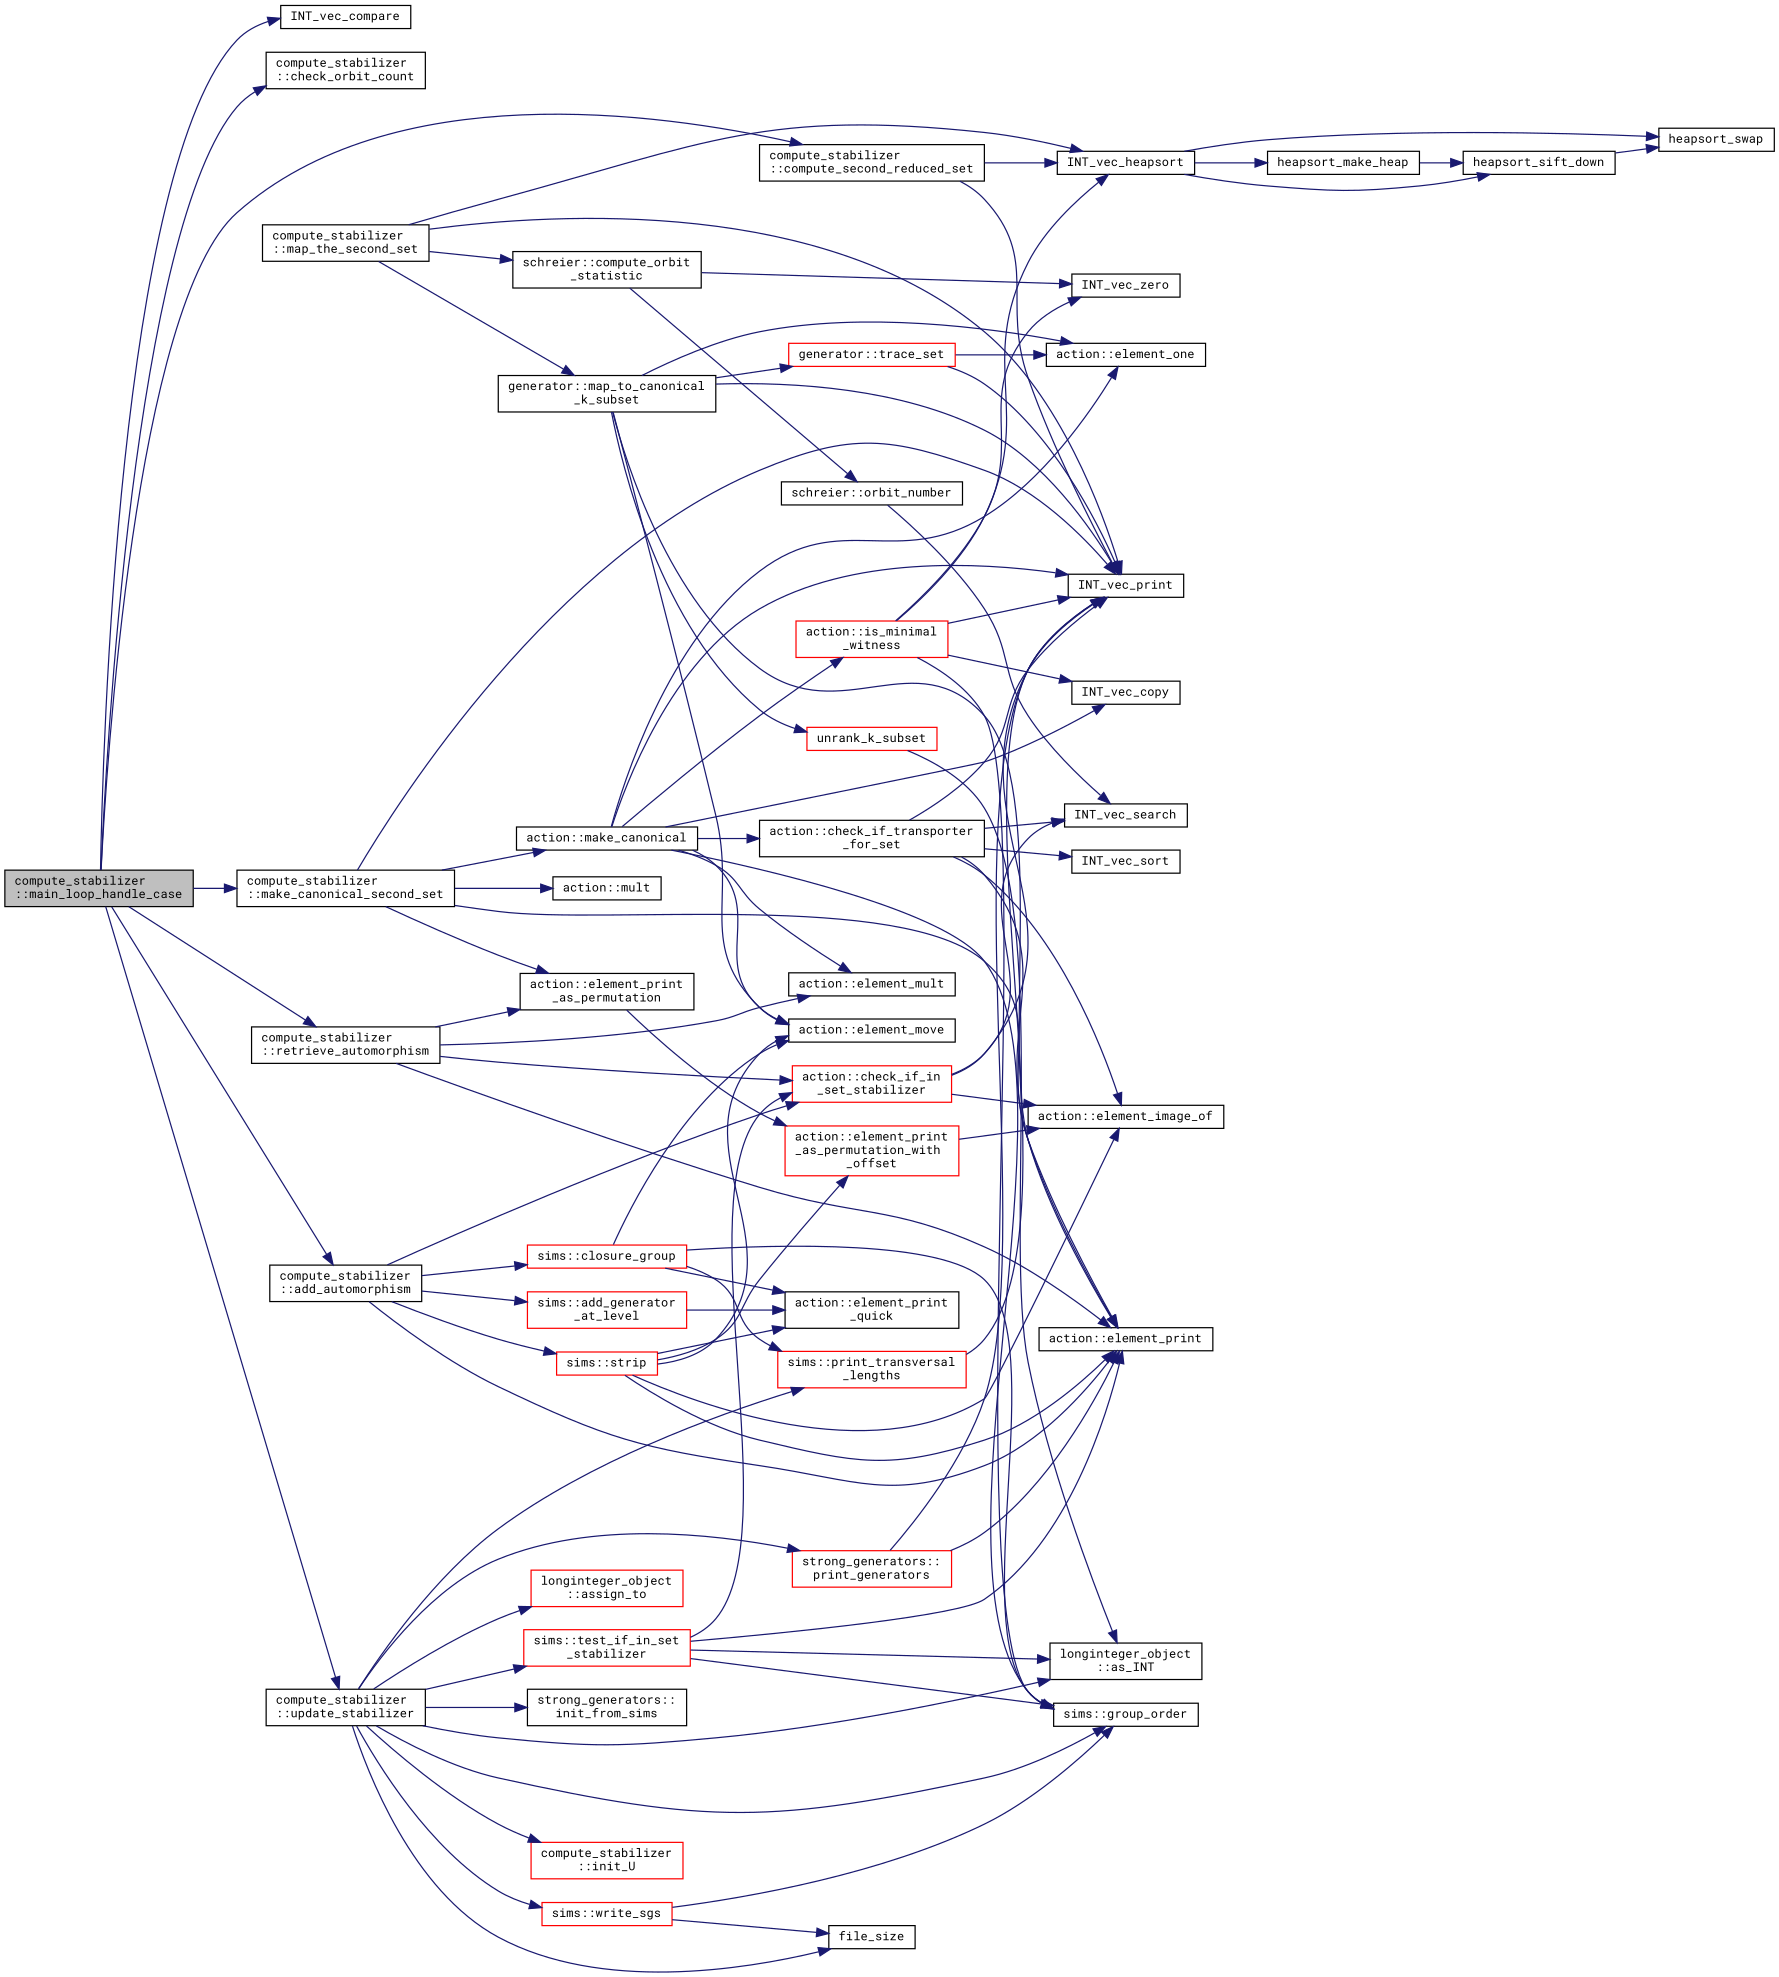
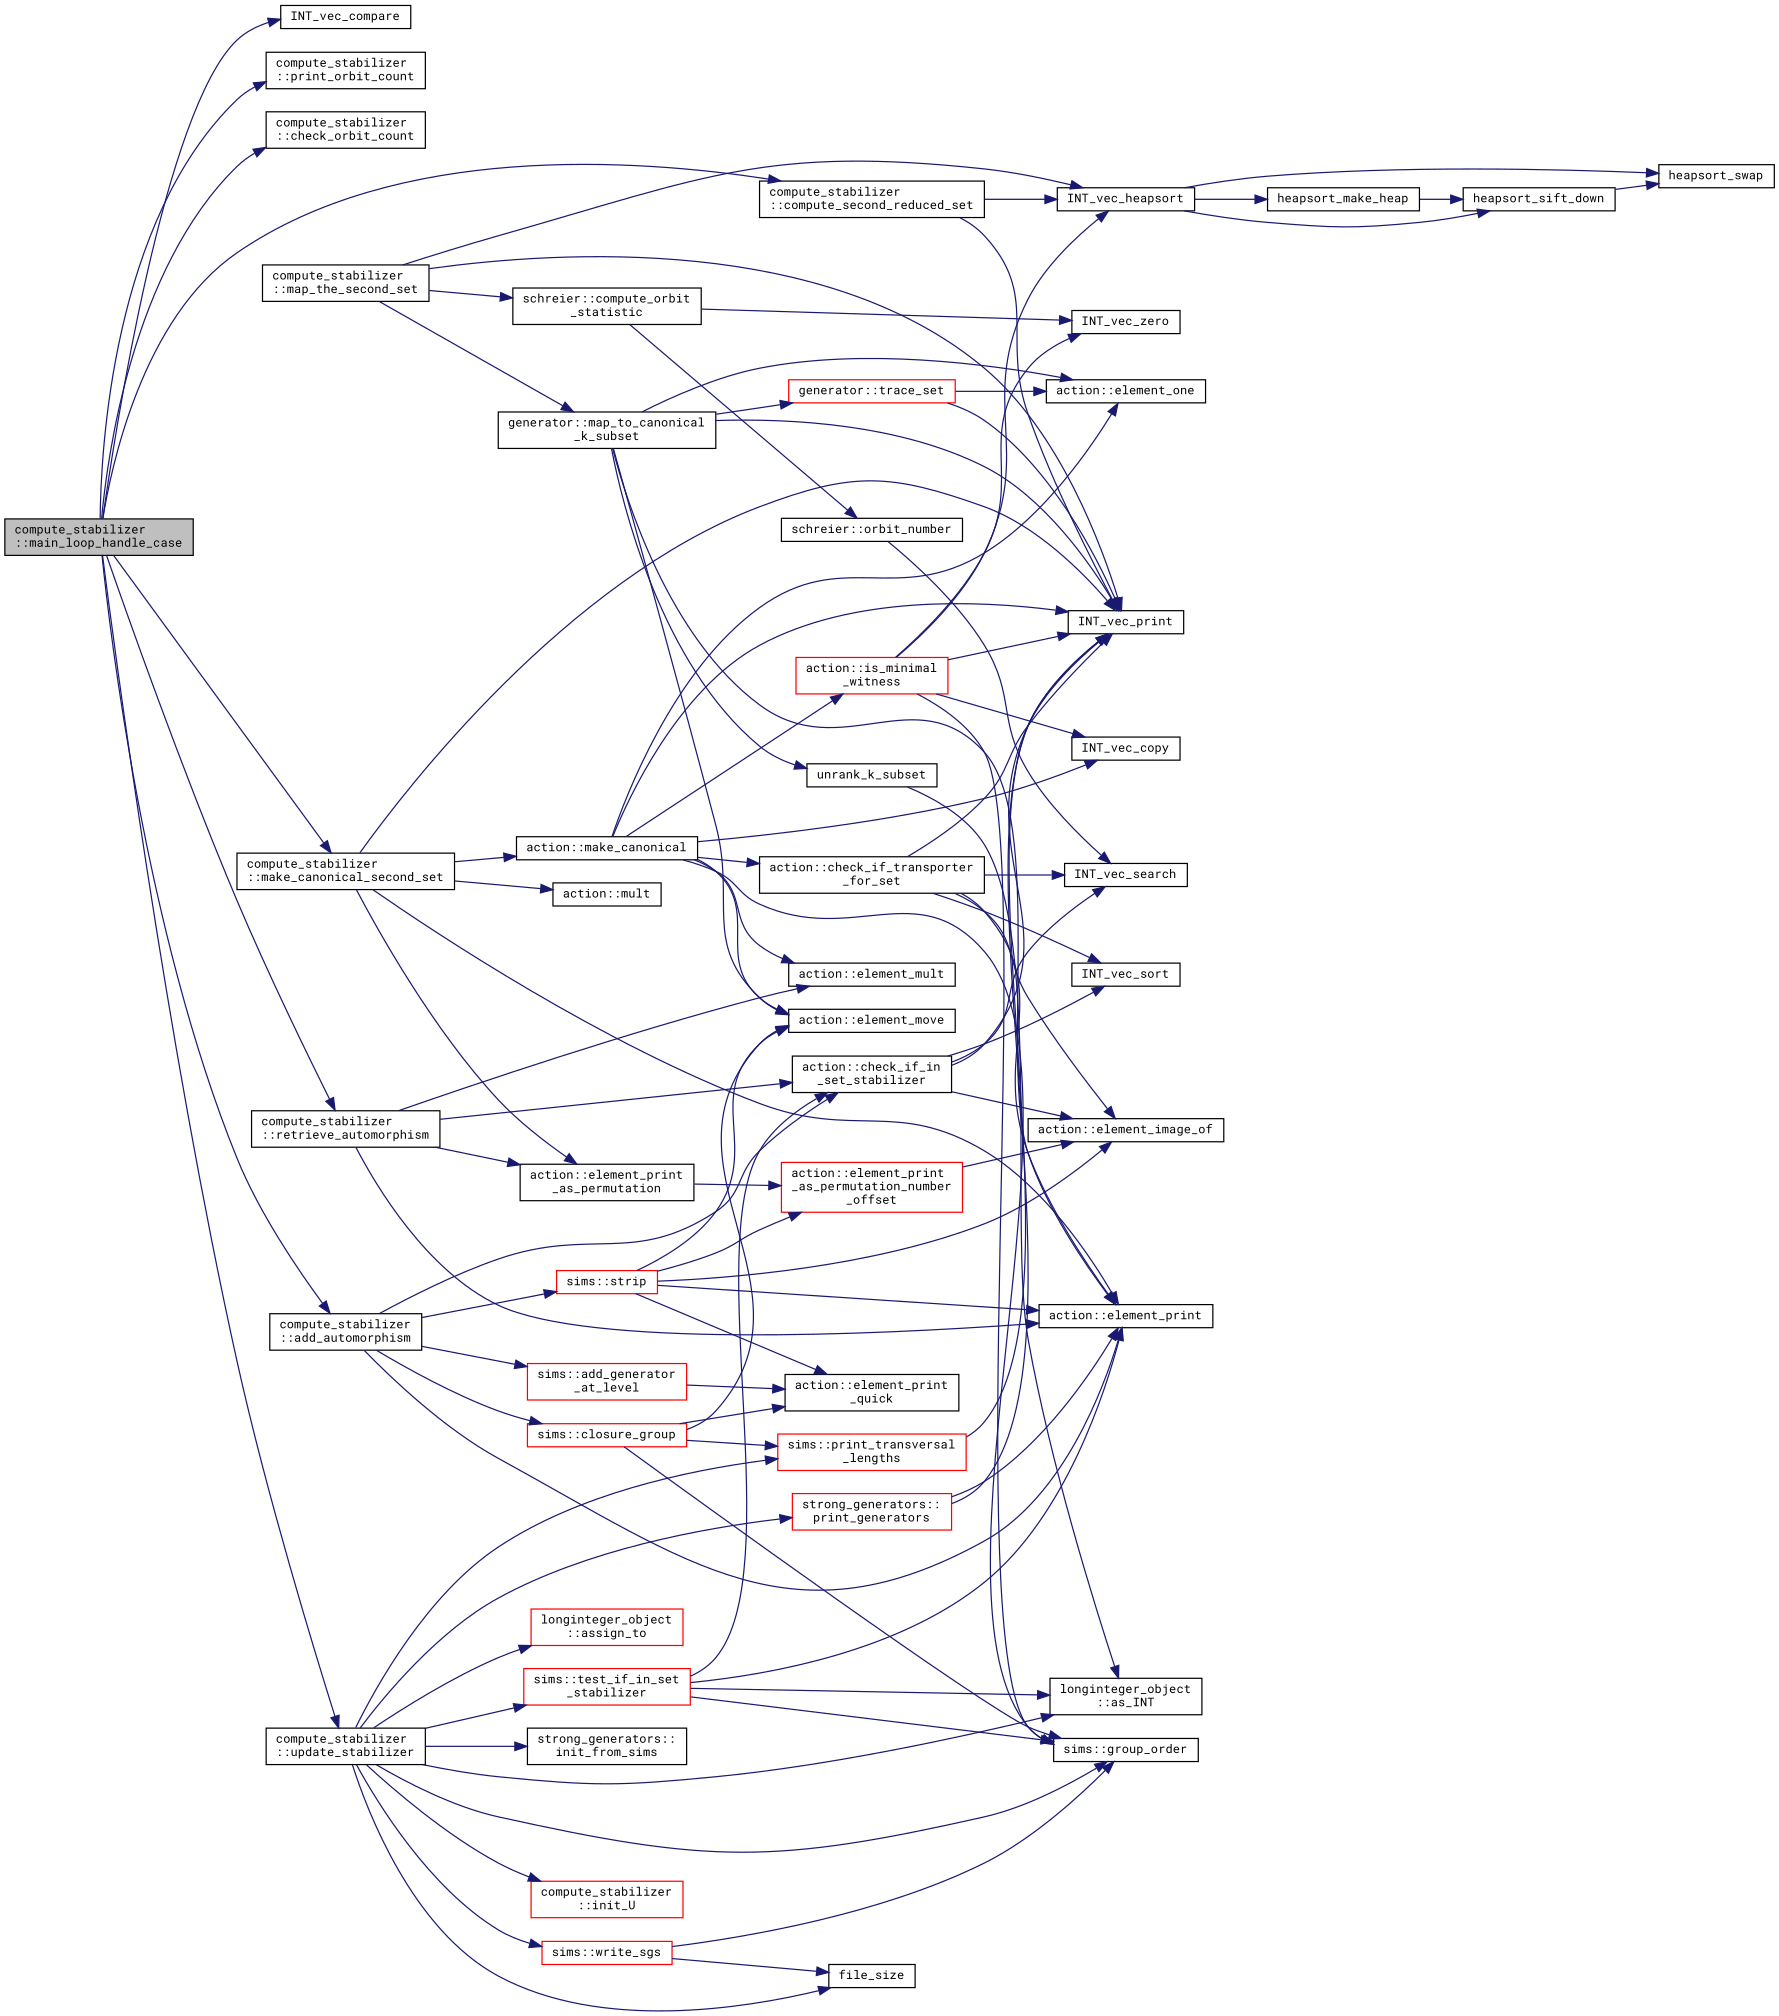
node "compute_stabilizer ::print_orbit_count": added
node "unrank_k_subset": color red -> black
edge "action::check_if_in _set_stabilizer" -> "INT_vec_sort": added
node "action::check_if_in _set_stabilizer": color red -> black
node "action::element_print _as_permutation_with _offset": label "action::element_print _as_permutation_with _offset" -> "action::element_print _as_permutation_number _offset"
